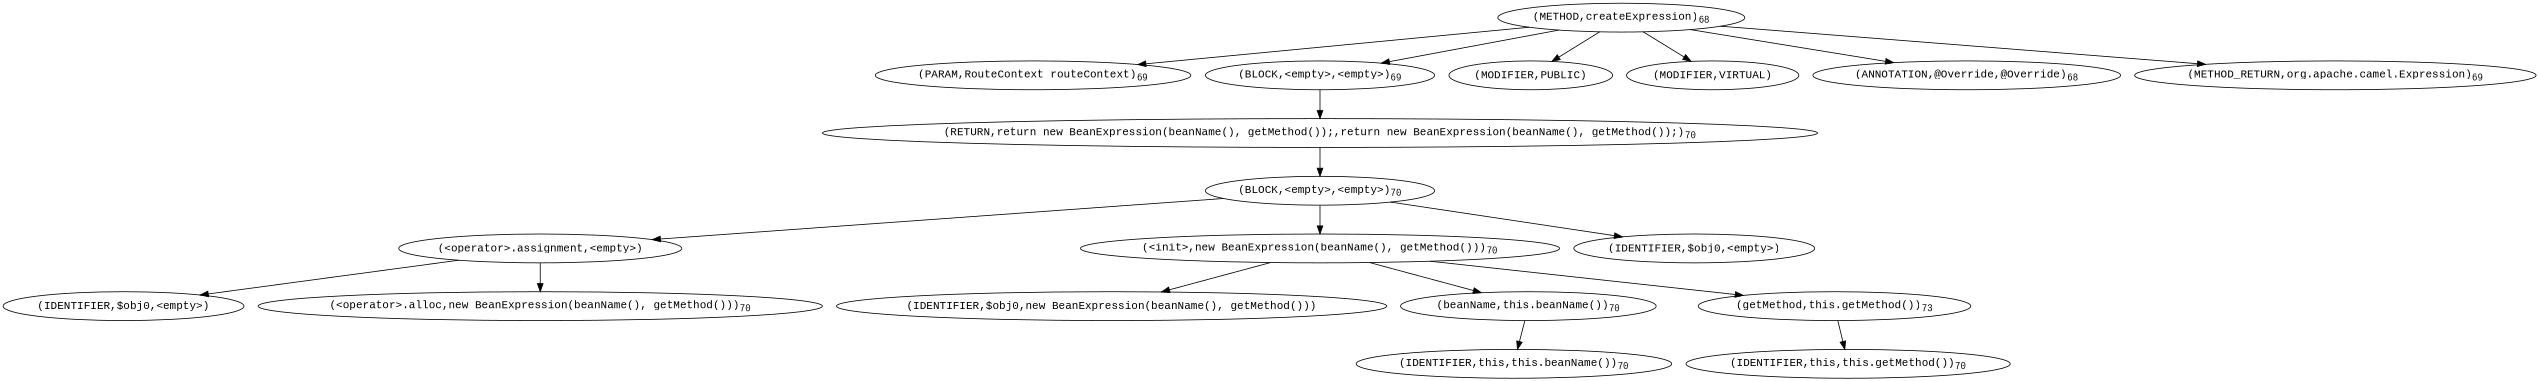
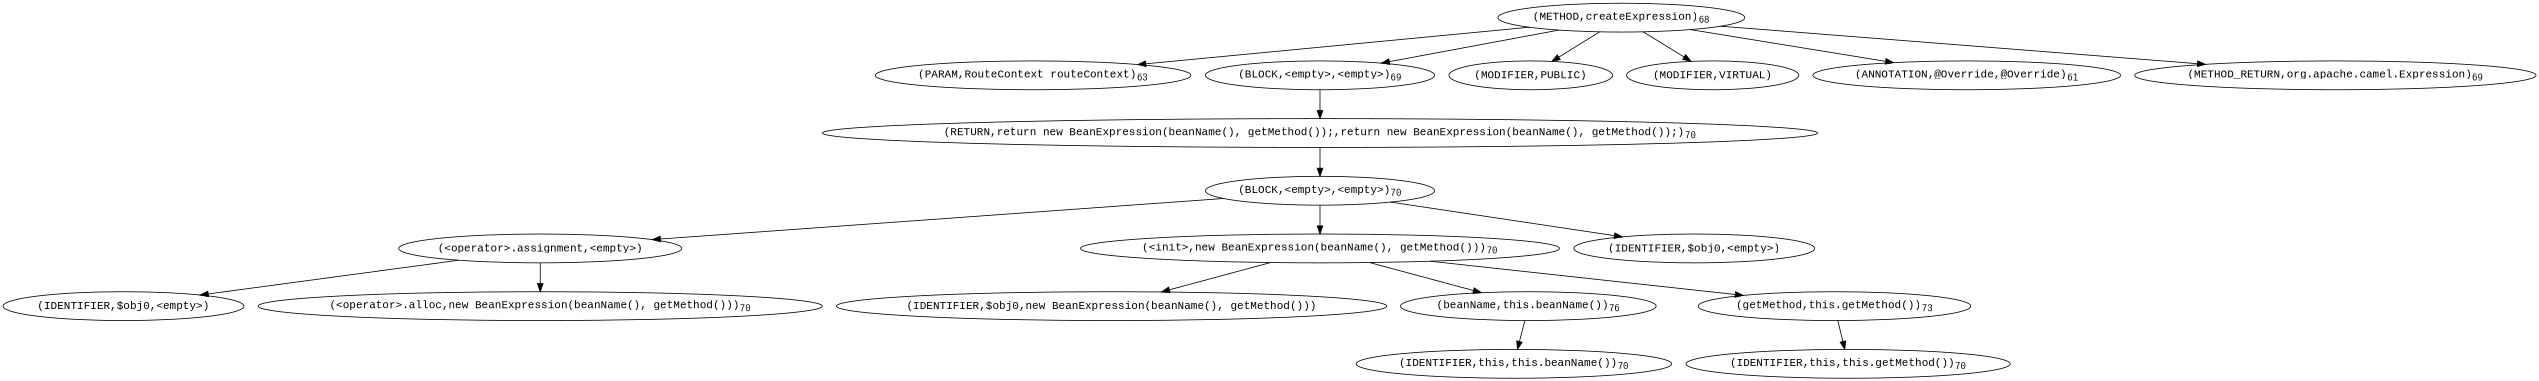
node "(PARAM,RouteContext routeContext)": text "69" -> "63"
node "(ANNOTATION,@Override,@Override)": text "68" -> "61"
node "(beanName,this.beanName())": text "70" -> "76"
